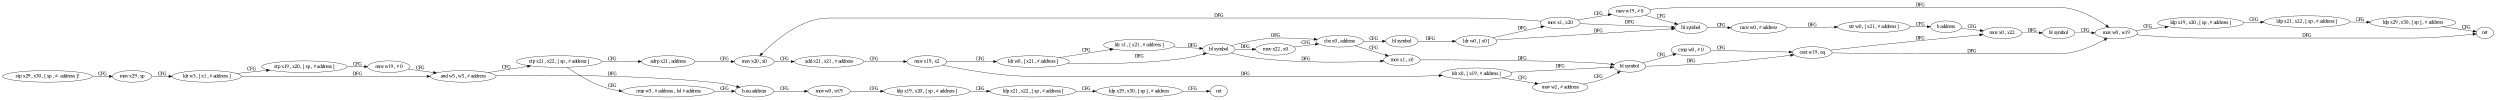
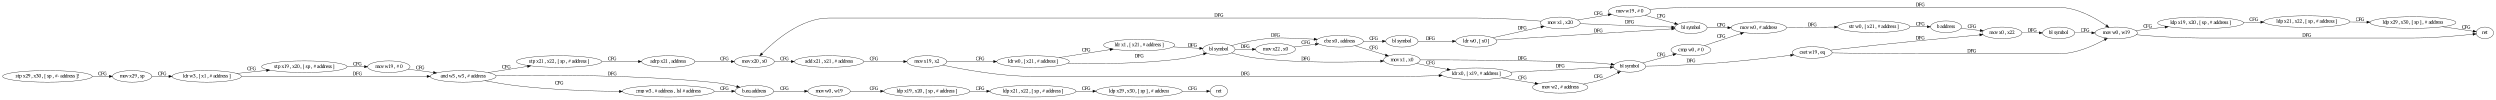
edge "cmp w0 , # 0" -> "cset w19 , eq": now "cmp w0 , # 0" -> "mov w0 , # address"
edge "mov x1 , x0" -> "ldr x0 , [ x19 , # address ]": added, label "CFG"
edge "stp x21 , x22 , [ sp , # address ]" -> "cmp w3 , # address , lsl # address": now "and w3 , w3 , # address" -> "cmp w3 , # address , lsl # address"
